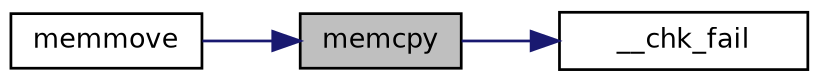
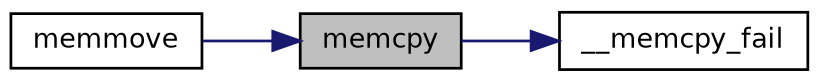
node "__chk_fail": label "__chk_fail" -> "__memcpy_fail"
